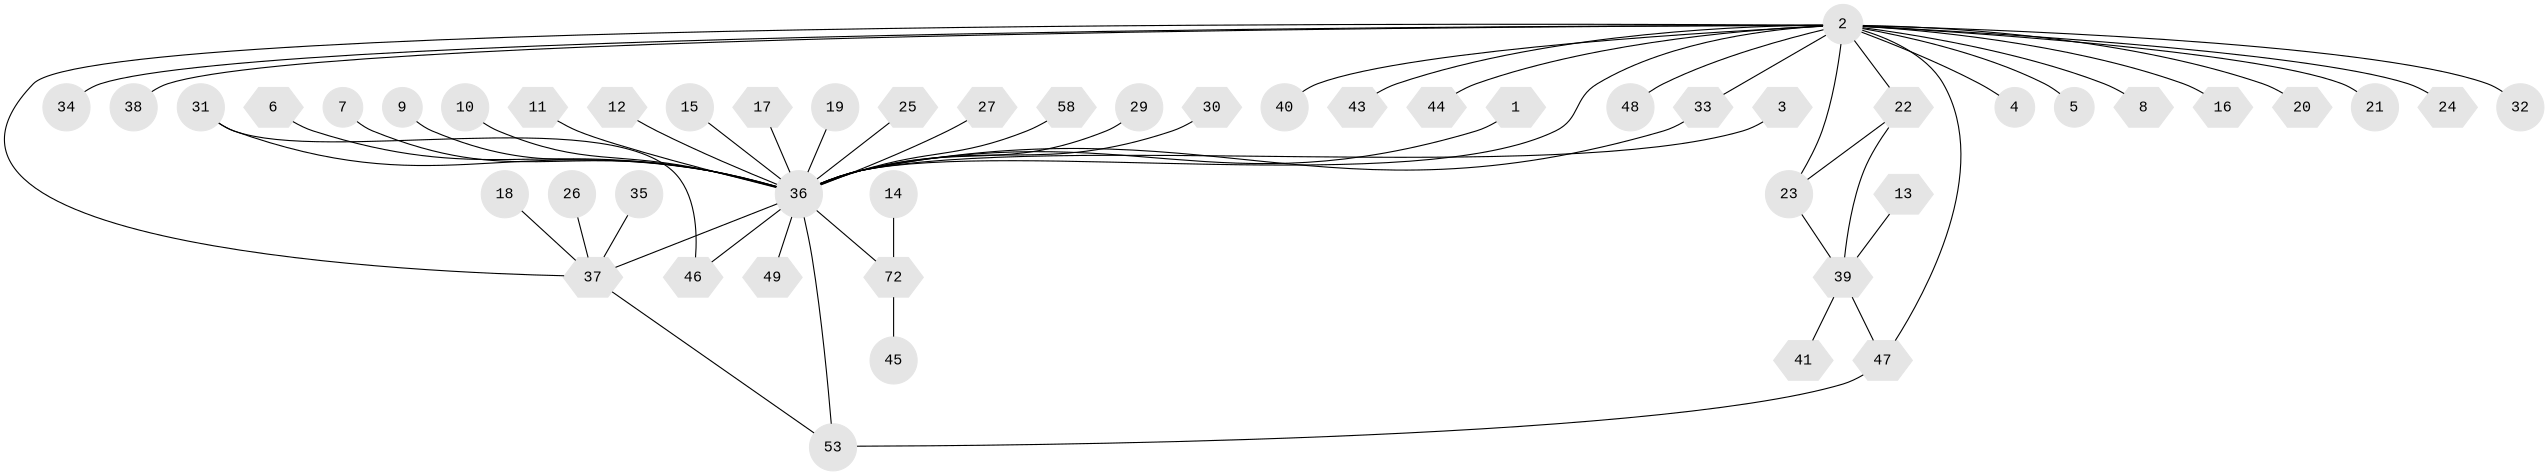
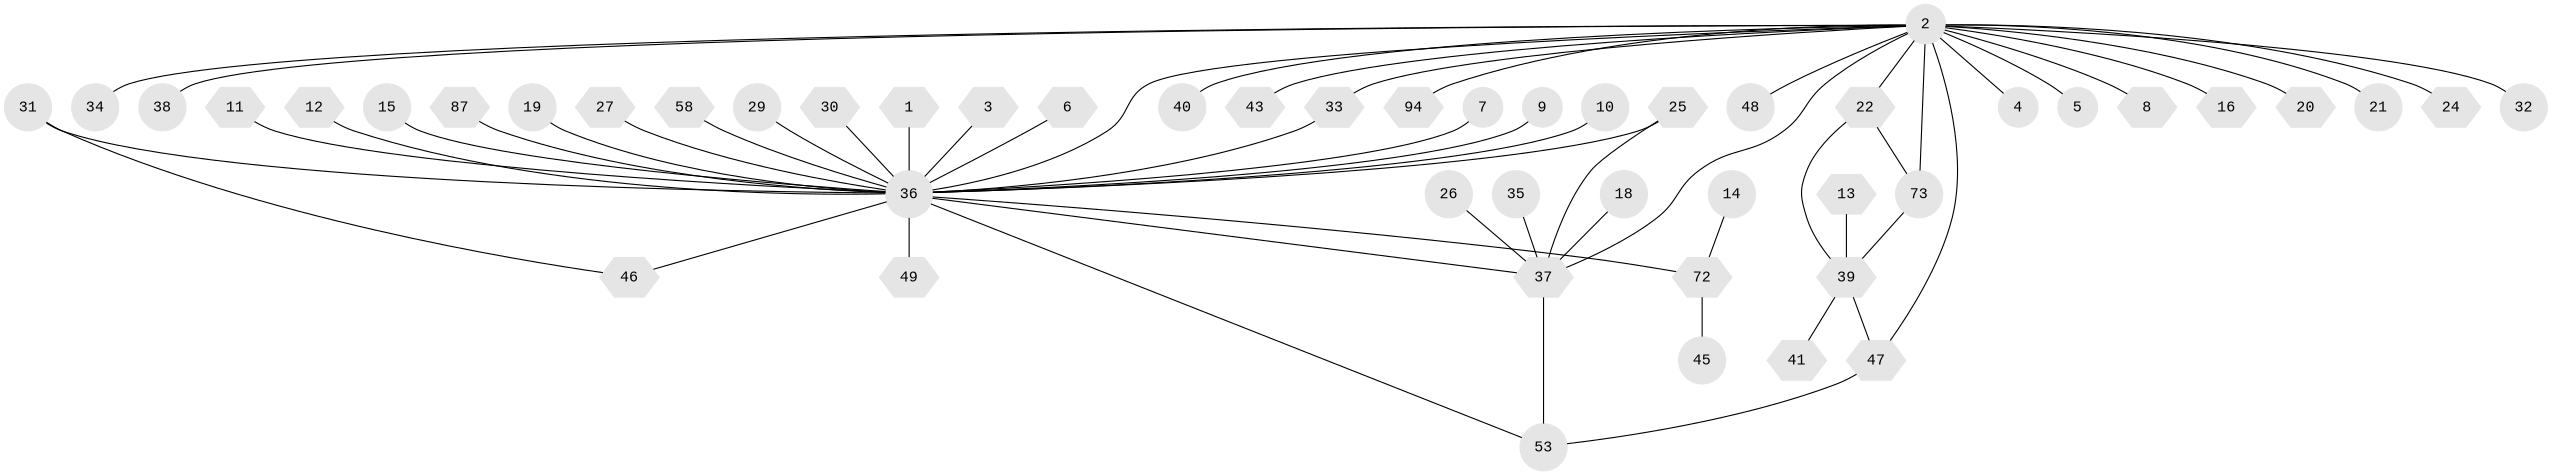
node "17": label "17" -> "87"
node "44": label "44" -> "94"
edge "25" -- "37": added
node "23": label "23" -> "73"
